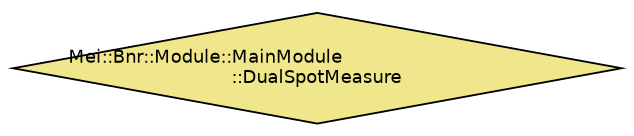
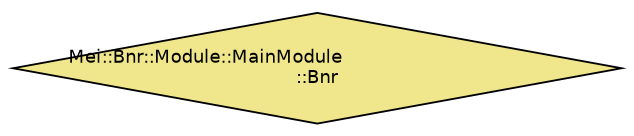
node "Mei::Bnr::Module::MainModule ::DualSpotMeasure": label "Mei::Bnr::Module::MainModule ::DualSpotMeasure" -> "Mei::Bnr::Module::MainModule ::Bnr"
